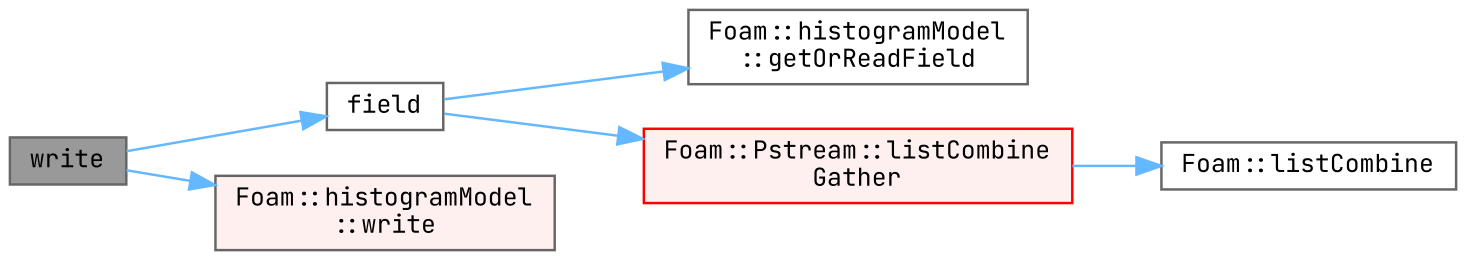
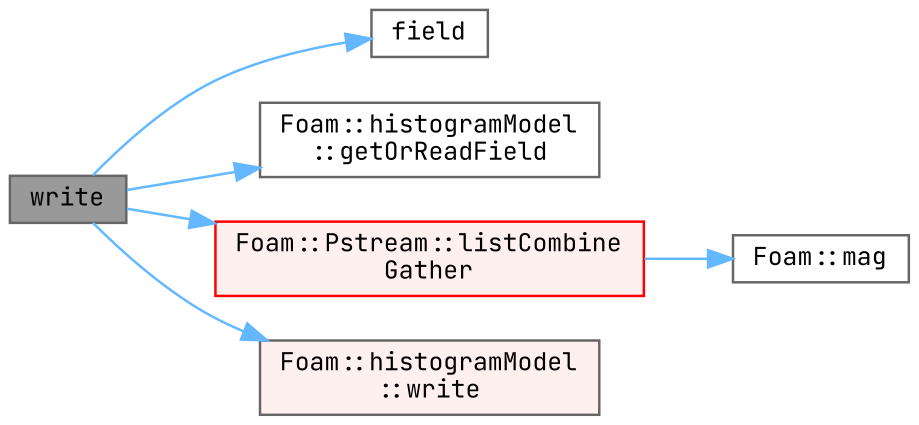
edge "field" -> "Foam::histogramModel ::getOrReadField": now "write" -> "Foam::histogramModel ::getOrReadField"
edge "field" -> "Foam::Pstream::listCombine Gather": now "write" -> "Foam::Pstream::listCombine Gather"
node "Foam::listCombine": label "Foam::listCombine" -> "Foam::mag"
